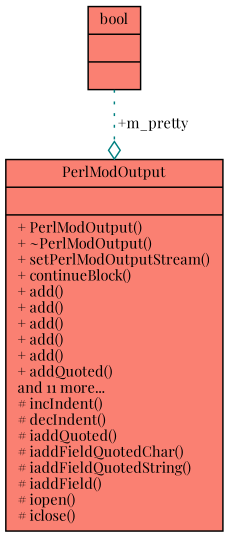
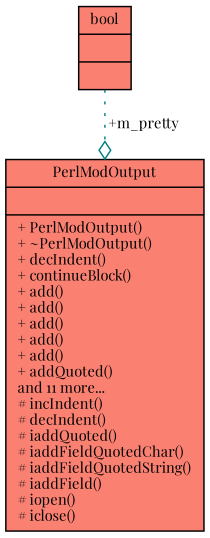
node "PerlModOutput": text "+ setPerlModOutputStream()" -> "+ decIndent()"
